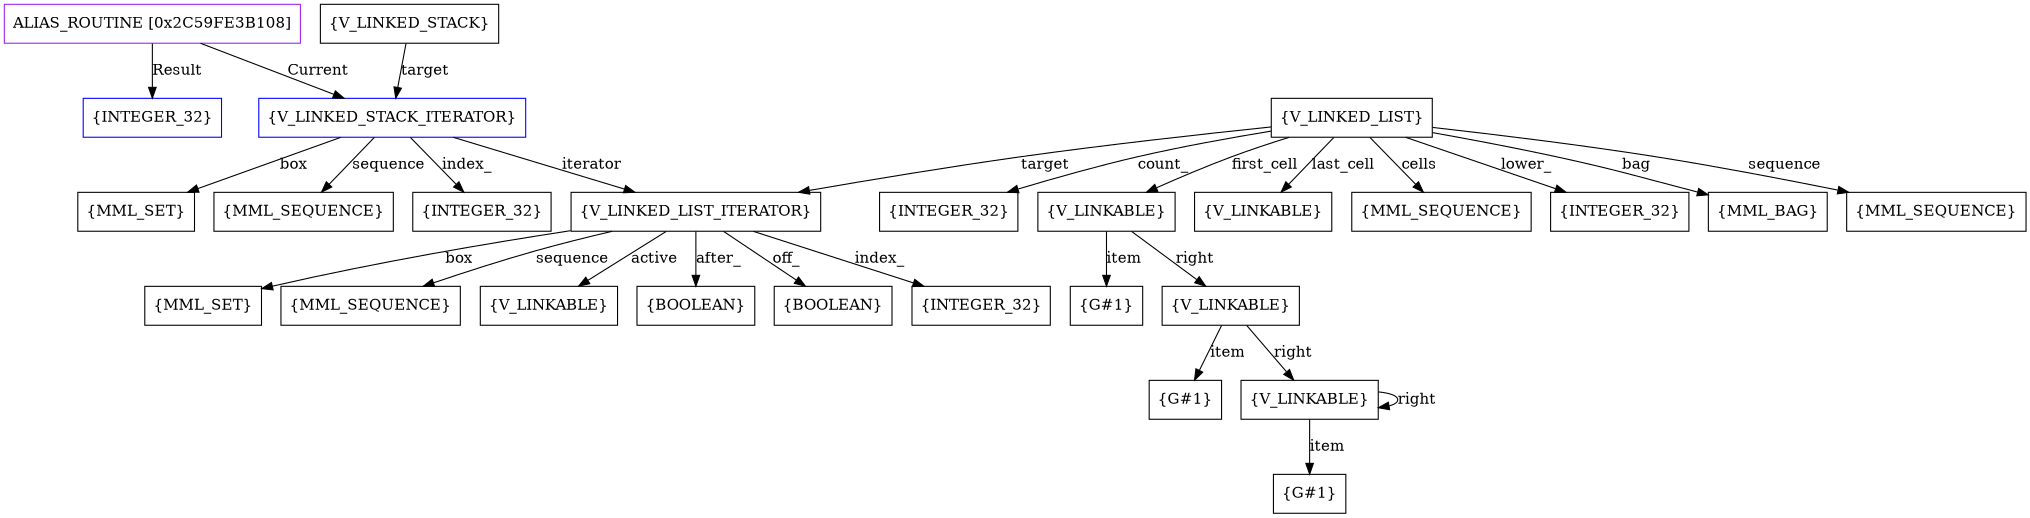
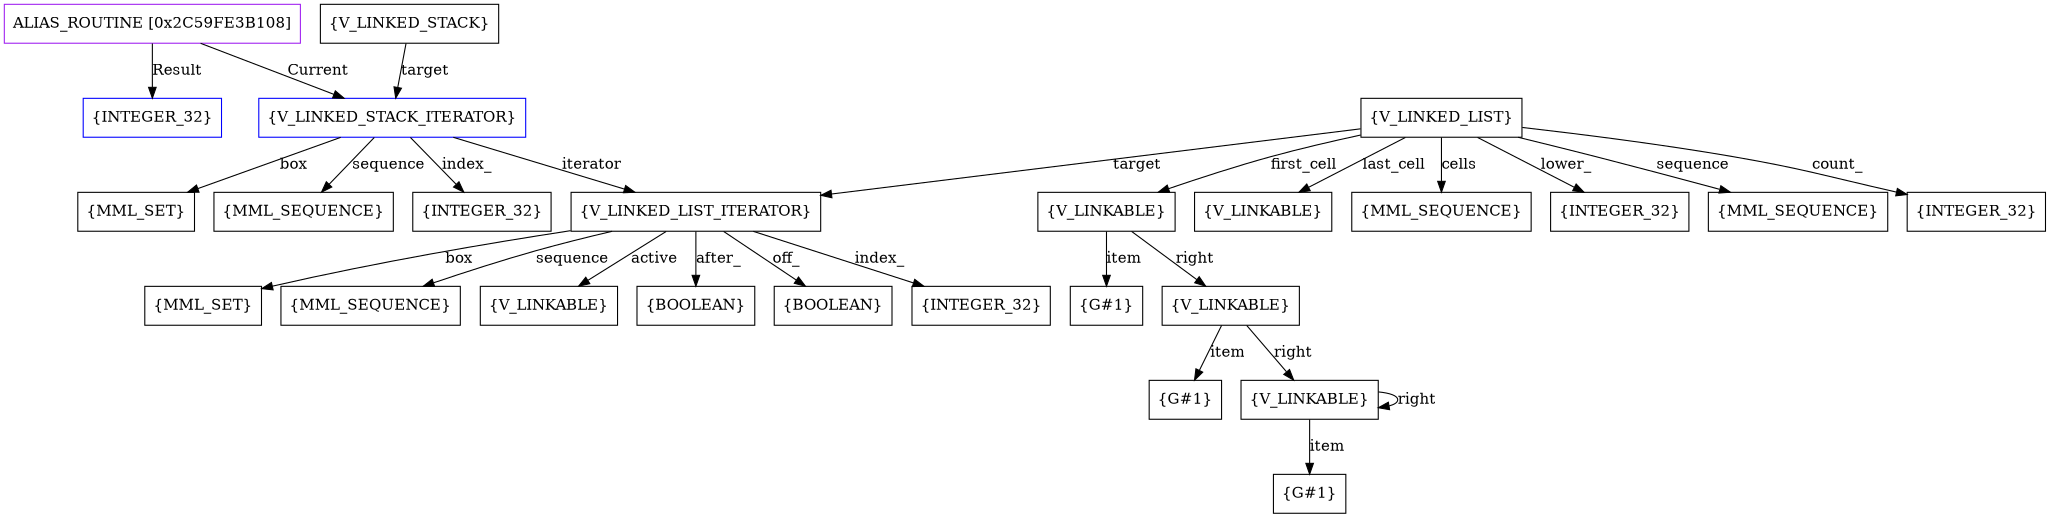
node "{MML_BAG}": removed
